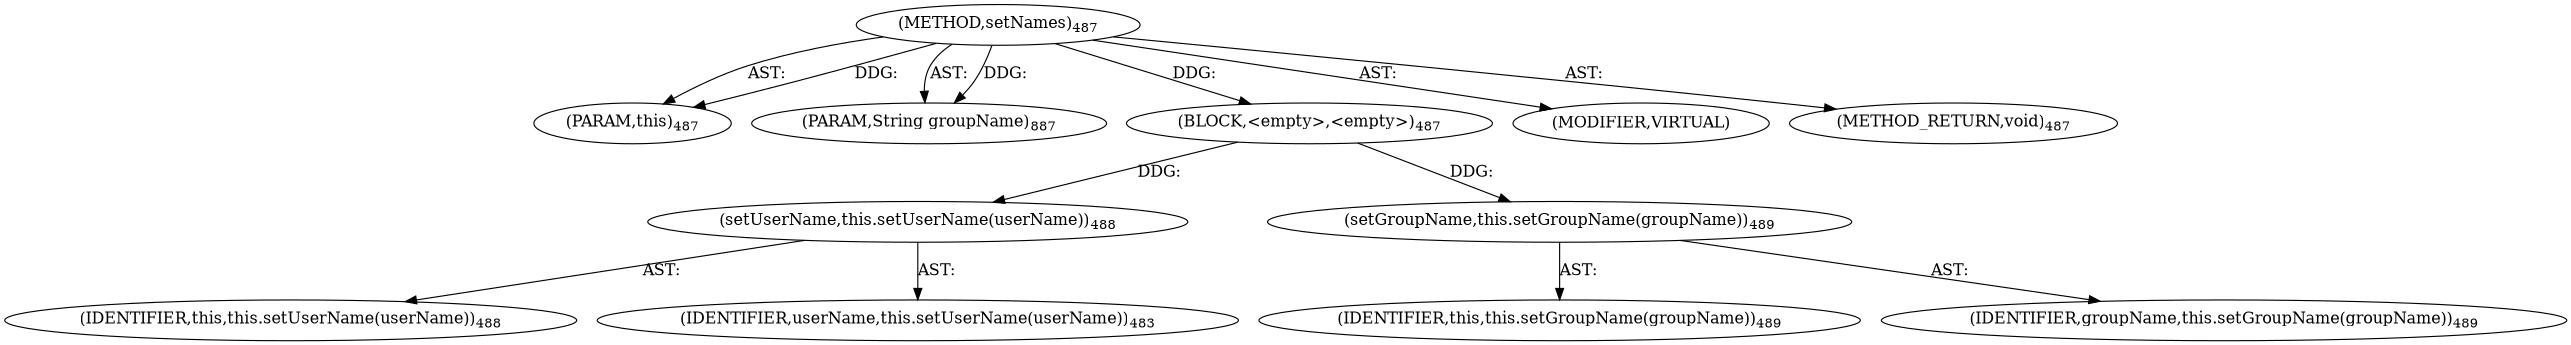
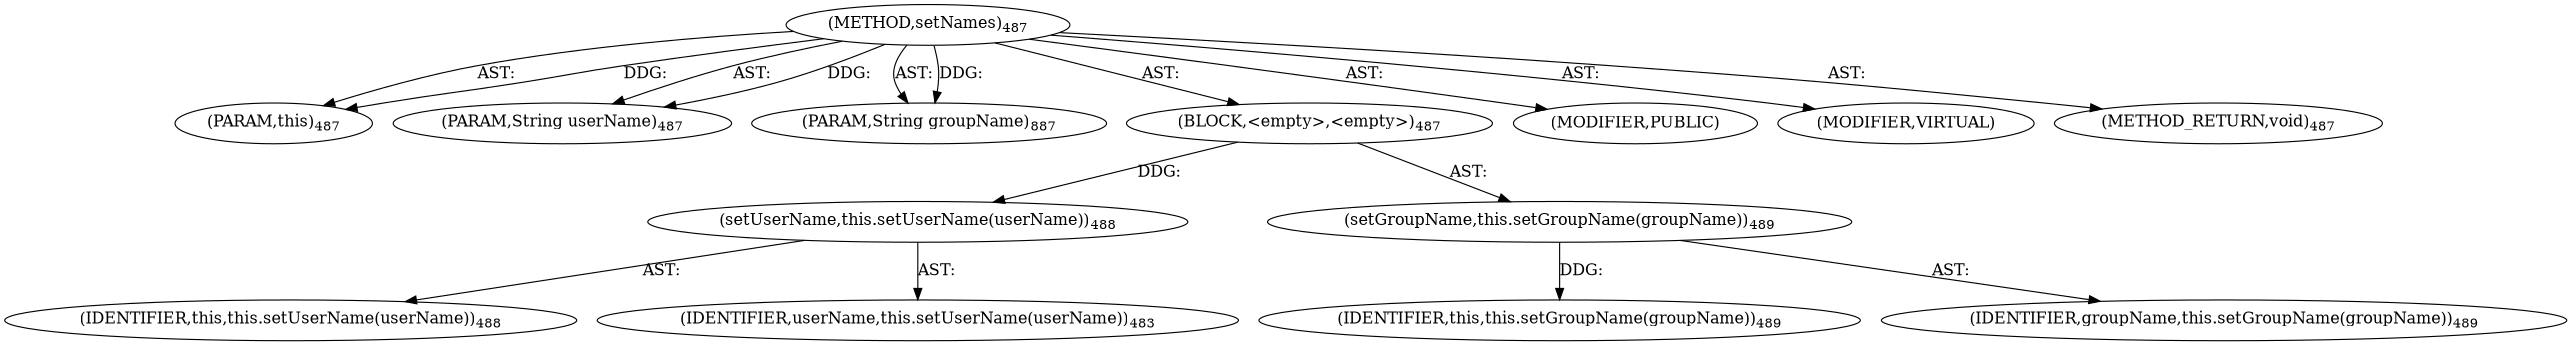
edge "(METHOD,setNames)" -> "(BLOCK,<empty>,<empty>)": label "DDG: " -> "AST: "
node "(PARAM,String userName)": added
node "(MODIFIER,PUBLIC)": added
edge "(BLOCK,<empty>,<empty>)" -> "(setGroupName,this.setGroupName(groupName))": label "DDG: " -> "AST: "
edge "(setGroupName,this.setGroupName(groupName))" -> "(IDENTIFIER,this,this.setGroupName(groupName))": label "AST: " -> "DDG: "
